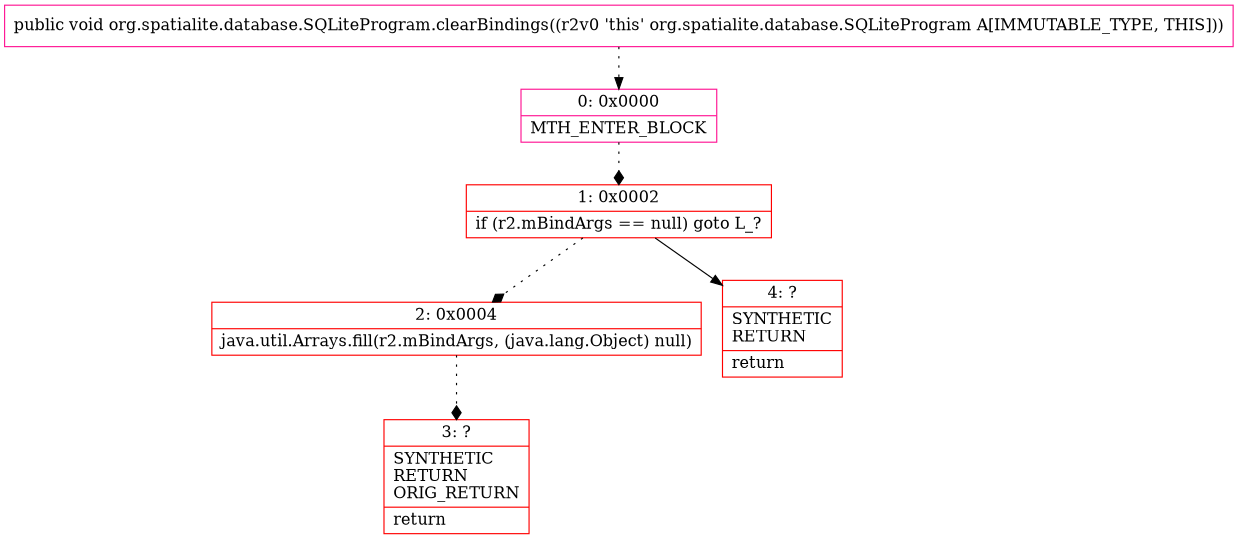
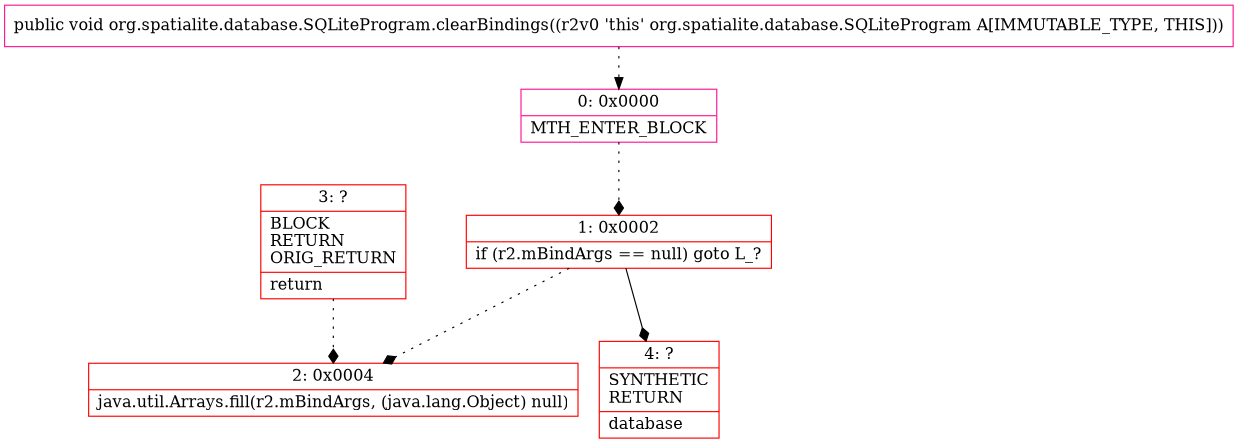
edge "1: 0x0002" -> "4: ?": arrowhead normal -> diamond
node "4: ?": text "return" -> "database"
edge "2: 0x0004" -> "3: ?": reversed
node "3: ?": text "SYNTHETIC" -> "BLOCK"
